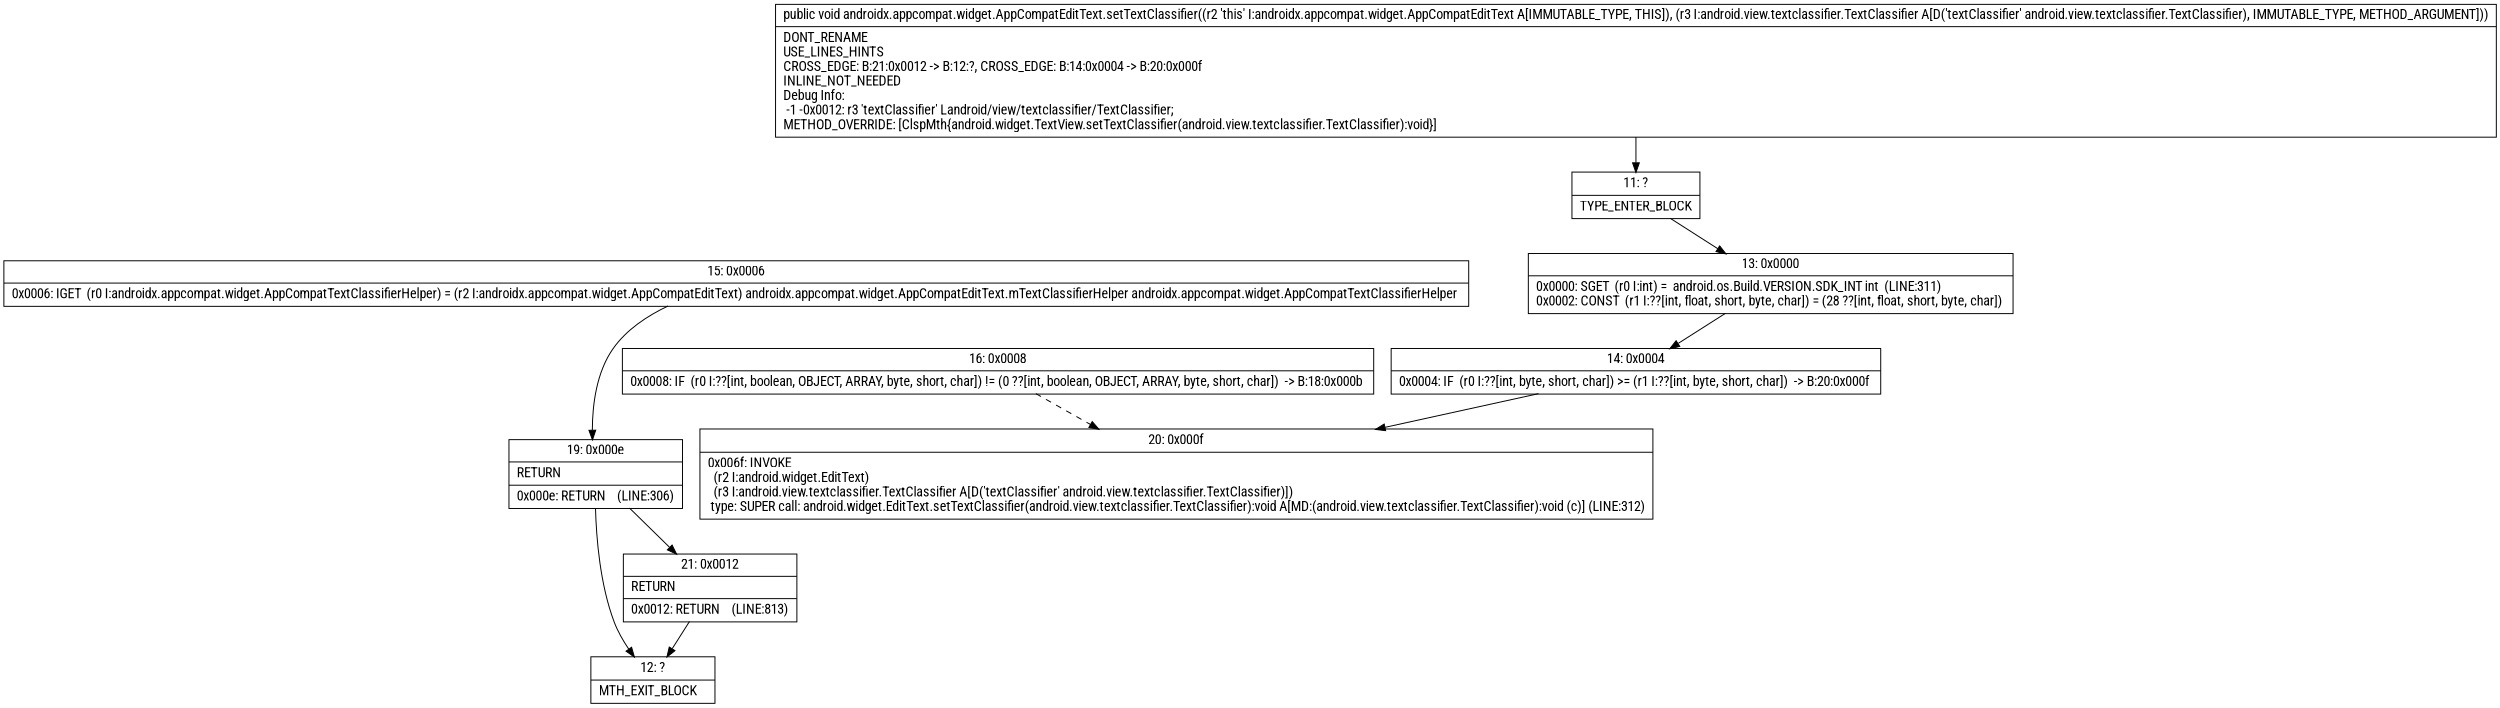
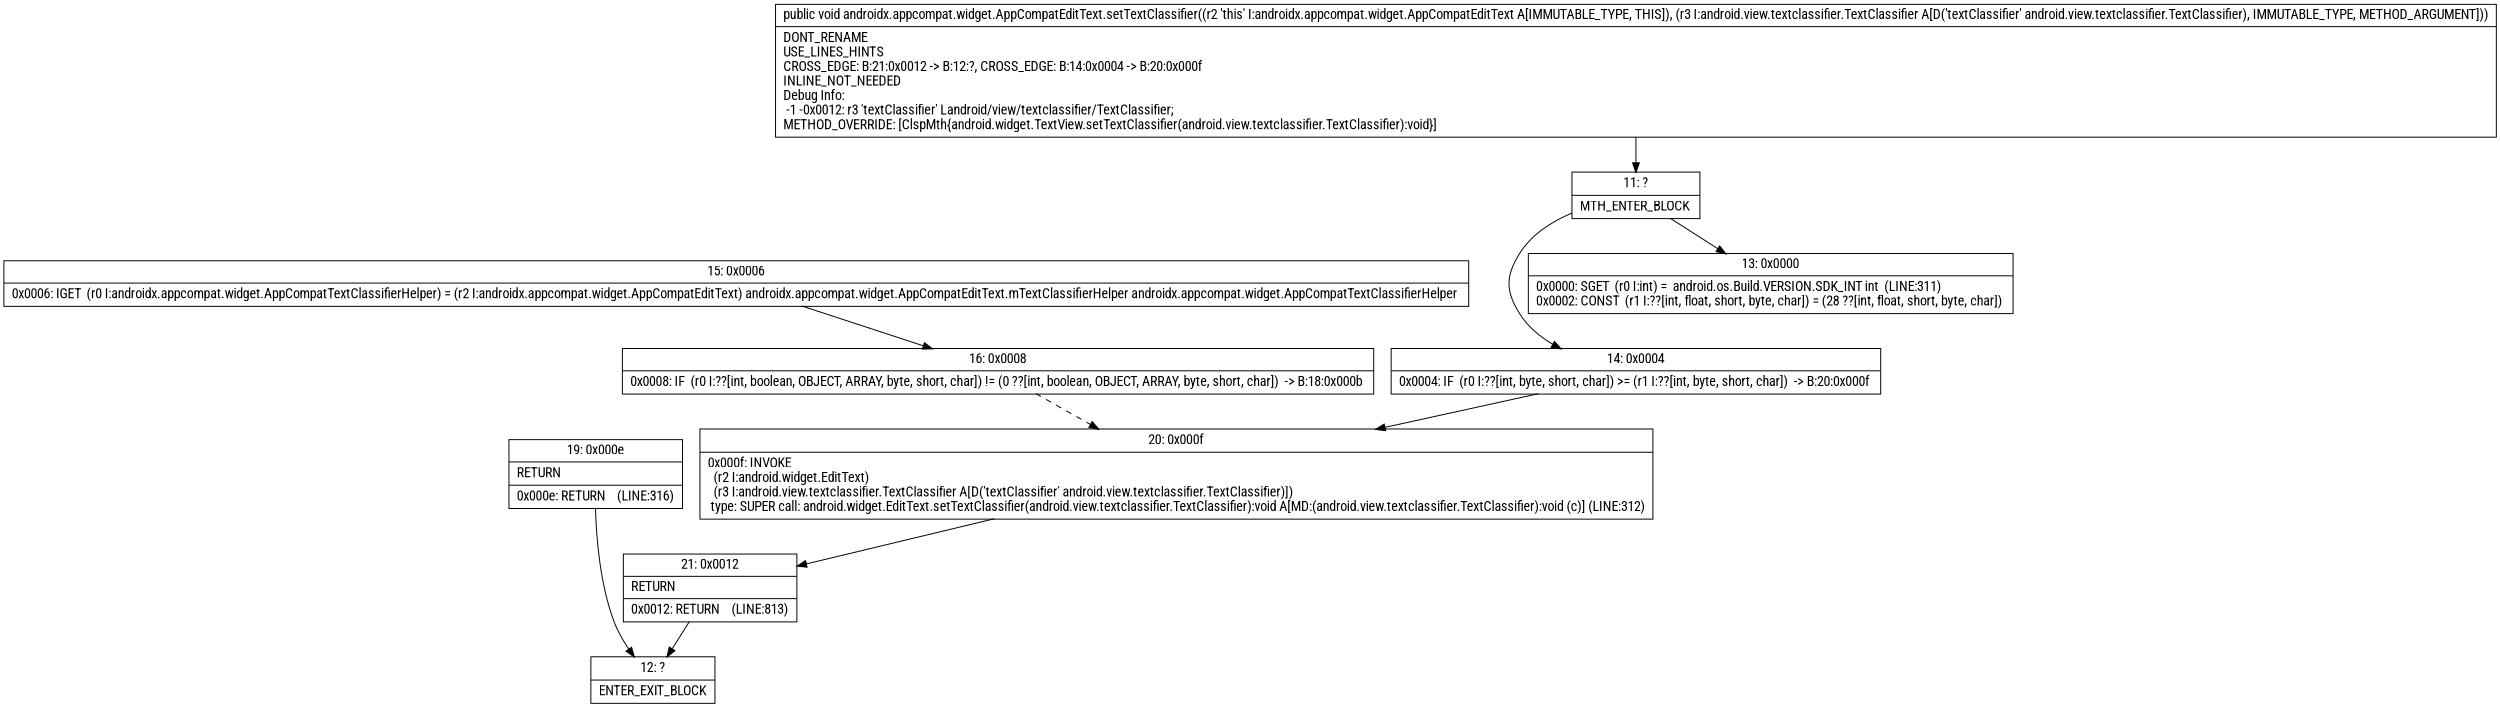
node "11: ?": text "TYPE_ENTER_BLOCK" -> "MTH_ENTER_BLOCK"
edge "13: 0x0000" -> "14: 0x0004": now "11: ?" -> "14: 0x0004"
edge "15: 0x0006" -> "19: 0x000e": now "15: 0x0006" -> "16: 0x0008"
node "20: 0x000f": text "0x006f: INVOKE" -> "0x000f: INVOKE"
node "19: 0x000e": text "0x000e: RETURN    (LINE:306)" -> "0x000e: RETURN    (LINE:316)"
edge "19: 0x000e" -> "21: 0x0012": now "20: 0x000f" -> "21: 0x0012"
node "12: ?": text "MTH_EXIT_BLOCK" -> "ENTER_EXIT_BLOCK"
